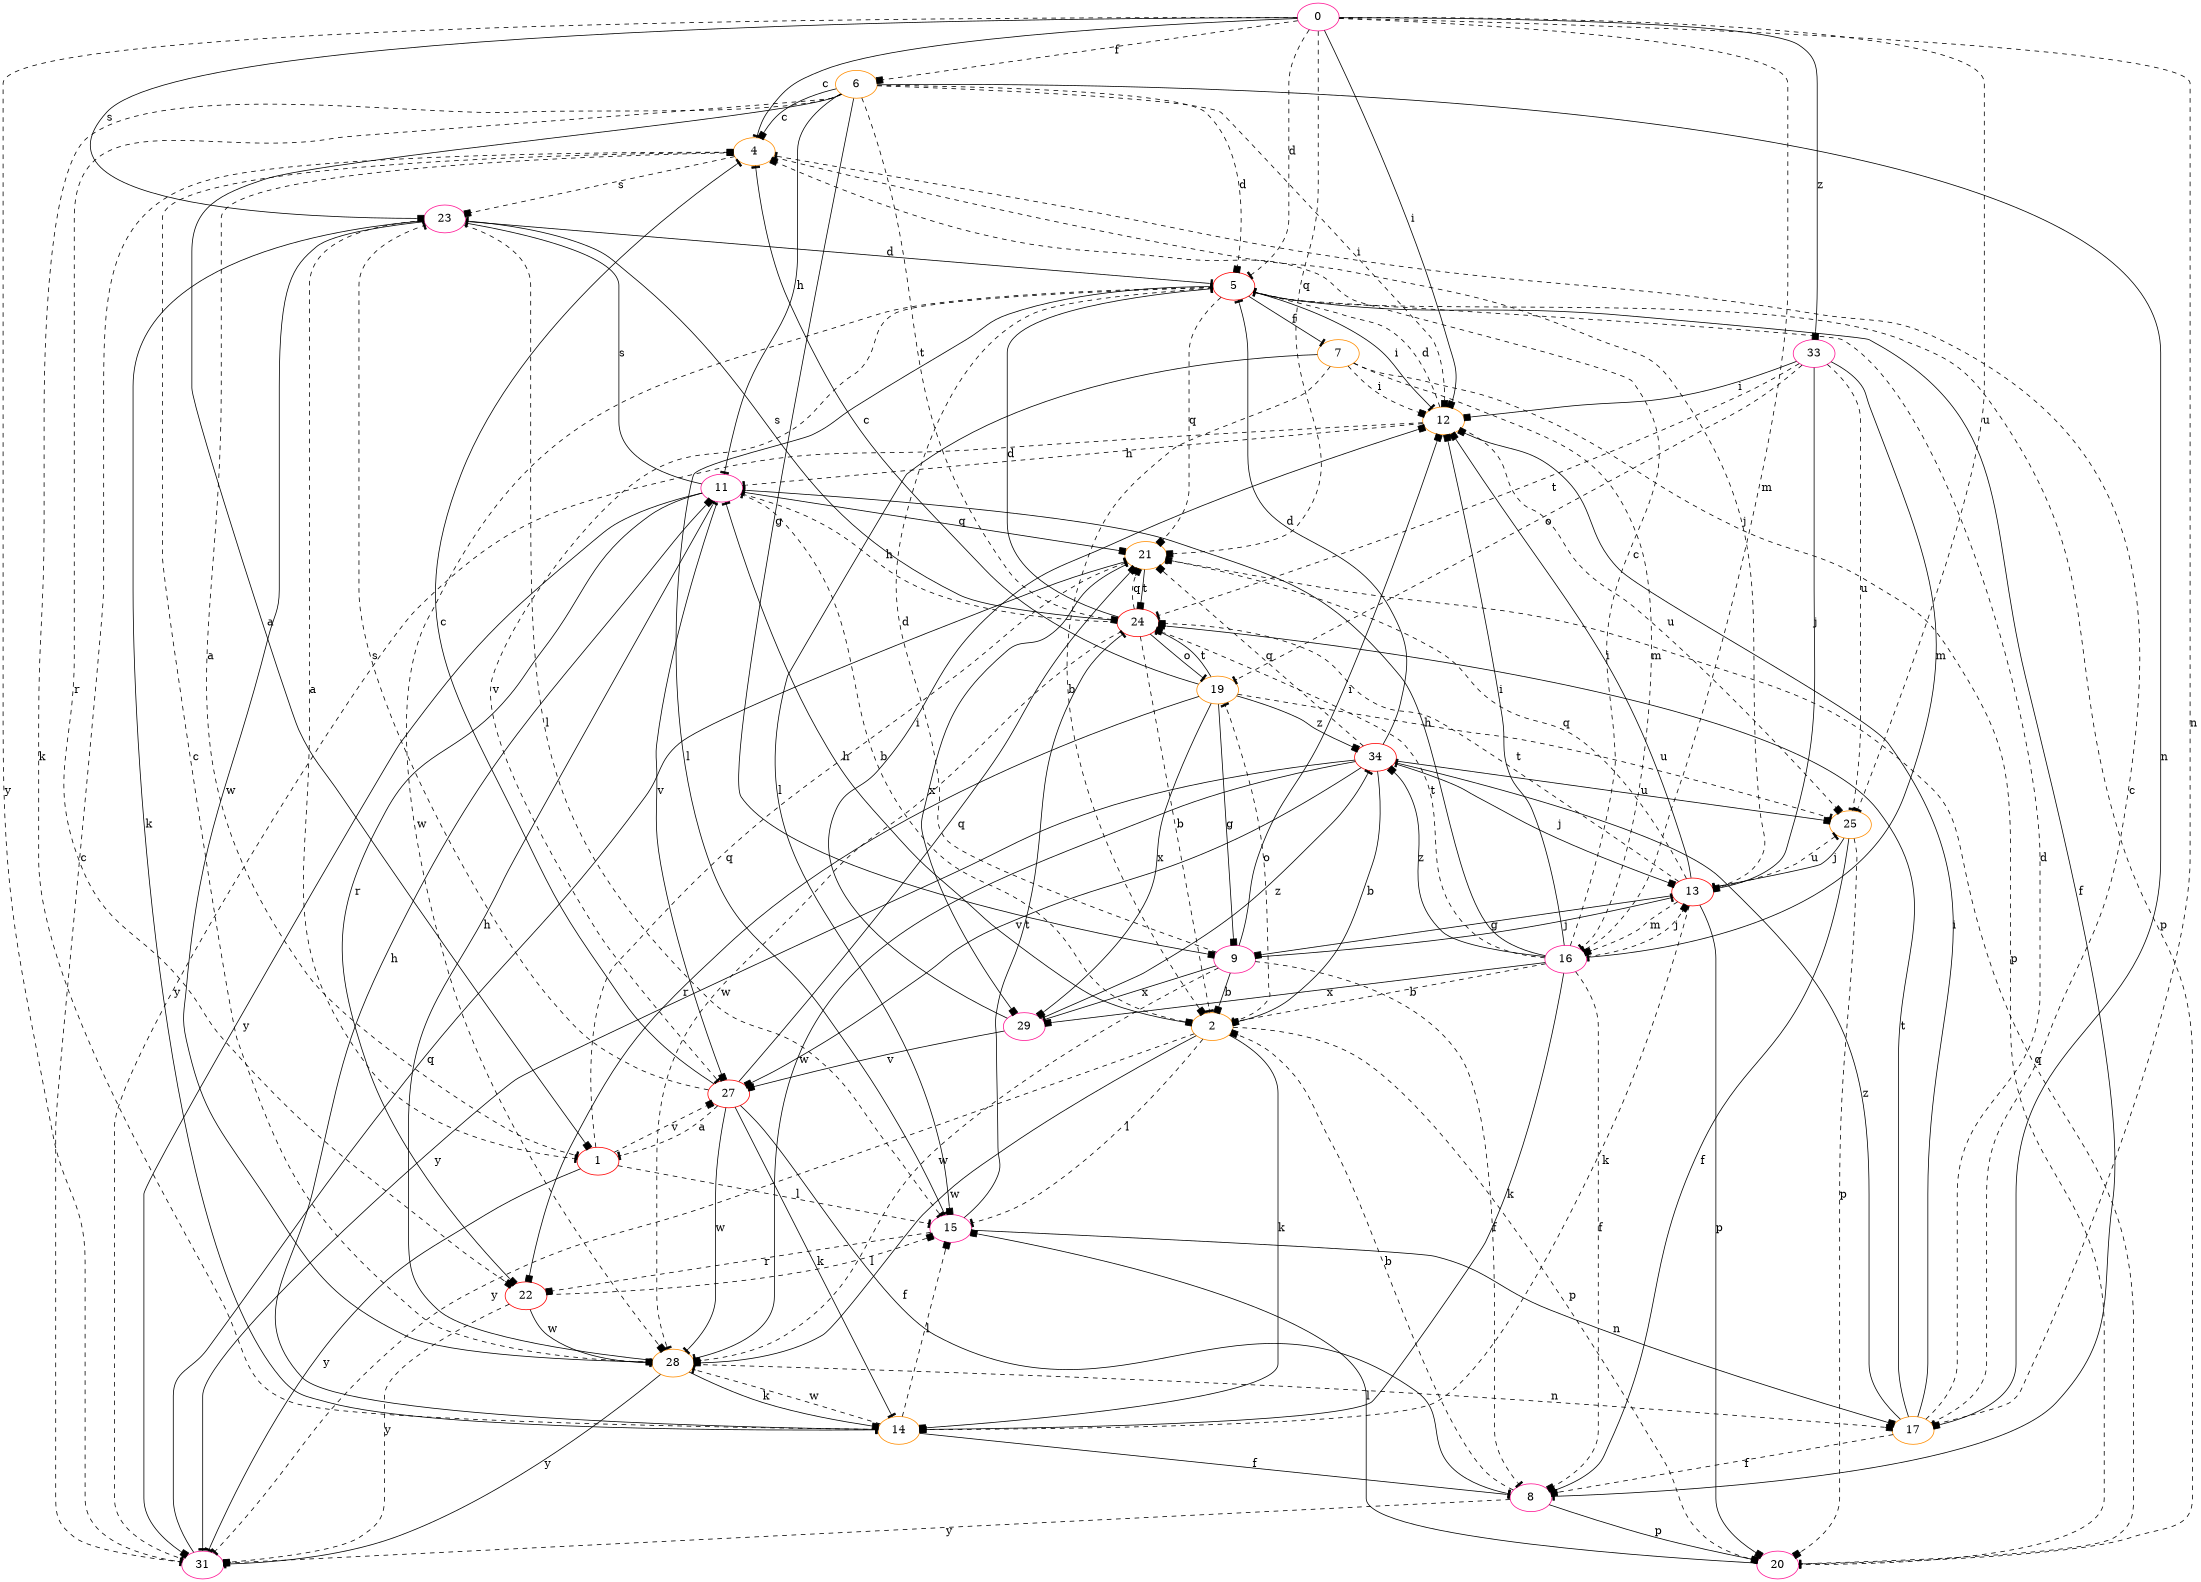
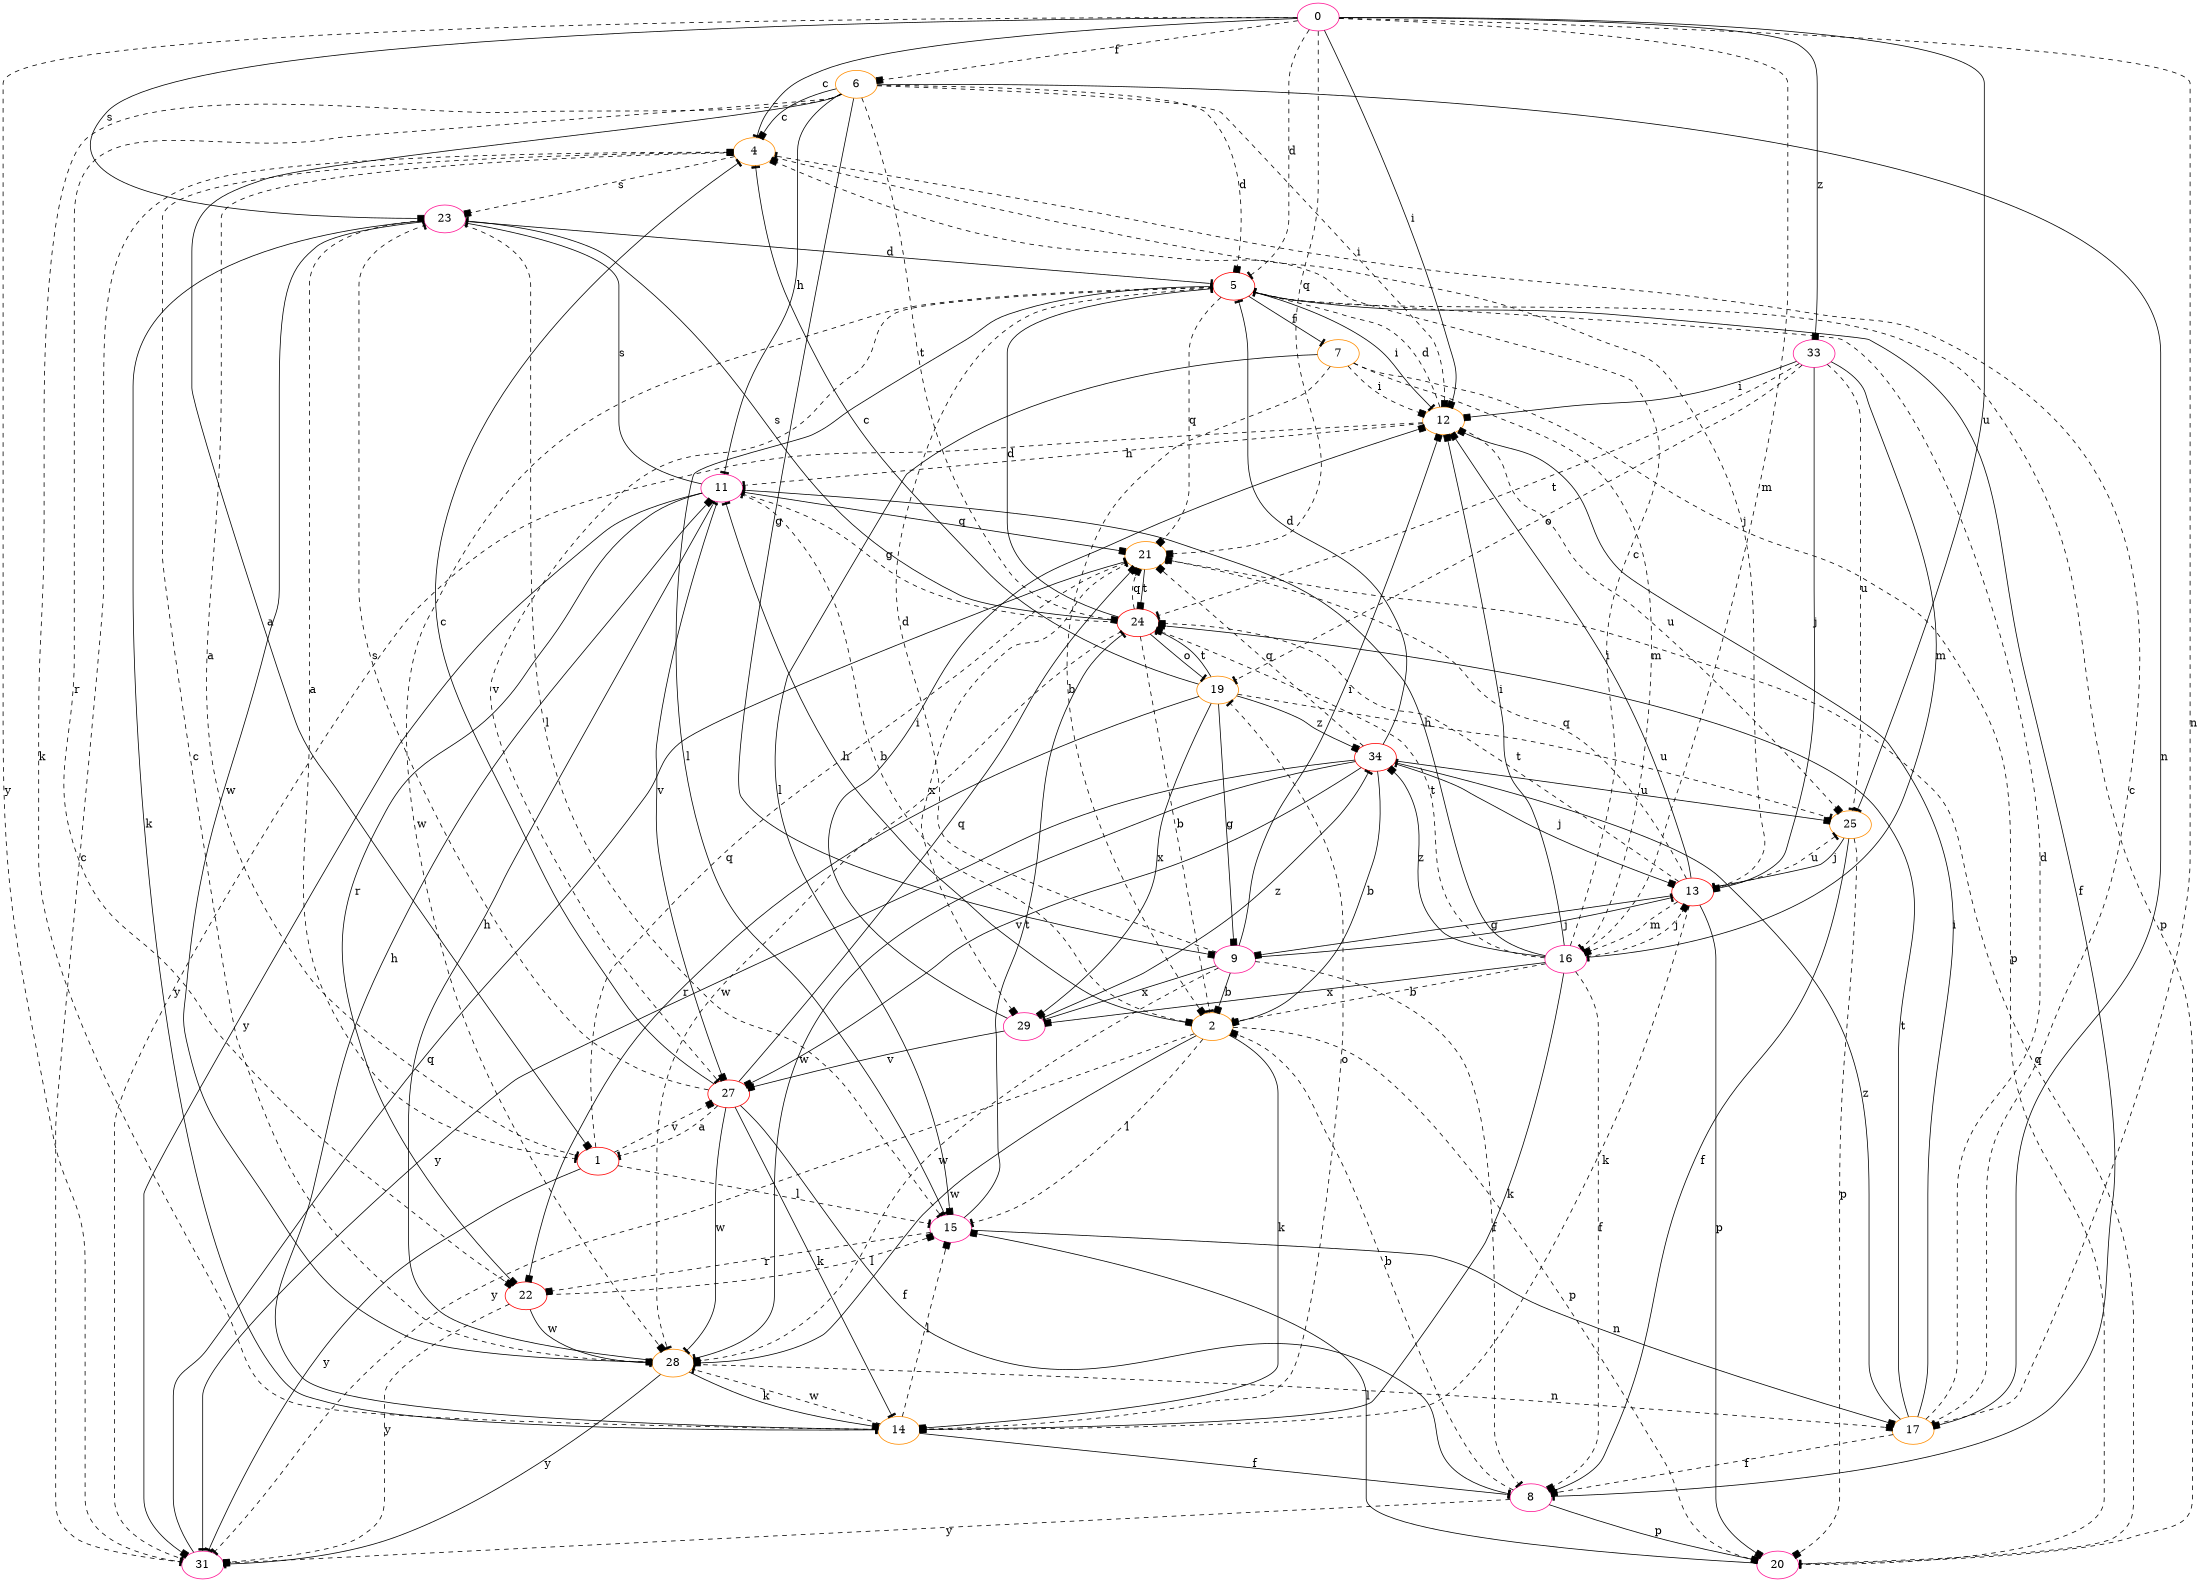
edge "0" -> "25": style dashed -> solid
edge "24" -> "11": label "h" -> "g"
edge "21" -> "29": style solid -> dashed
edge "2" -> "19": now "14" -> "19"
